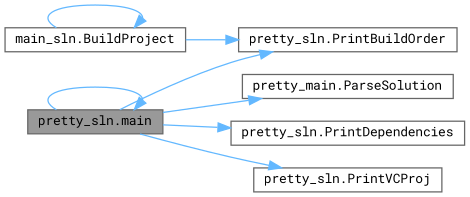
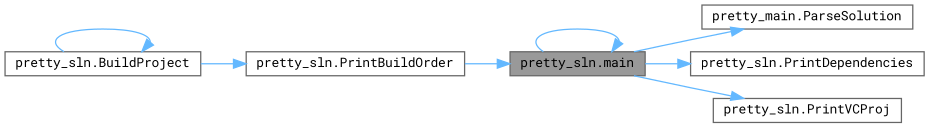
node "main_sln.BuildProject": label "main_sln.BuildProject" -> "pretty_sln.BuildProject"
edge "pretty_sln.main" -> "pretty_sln.PrintBuildOrder": reversed
